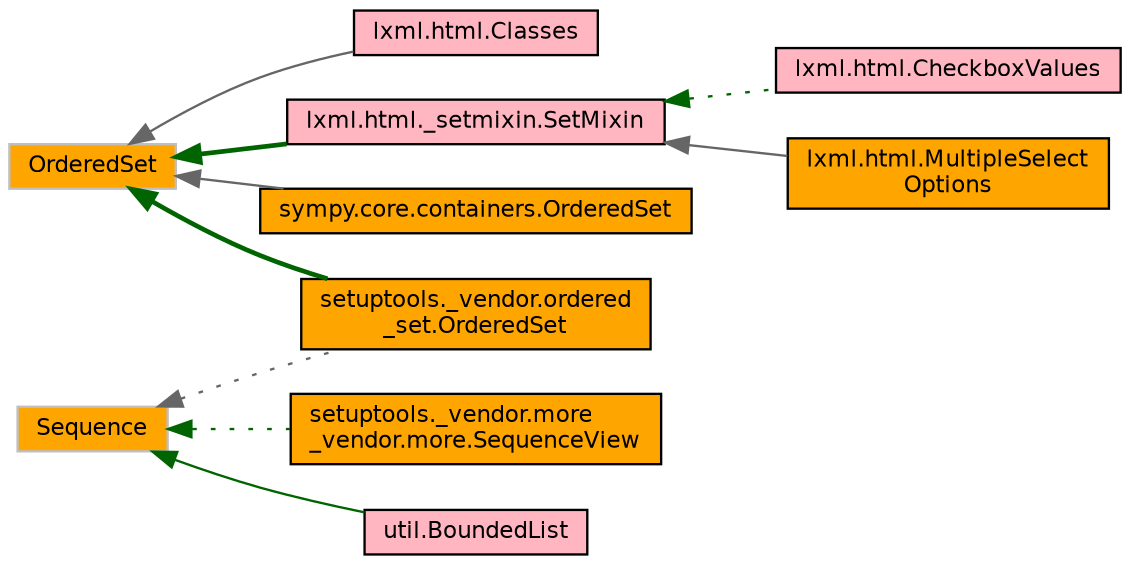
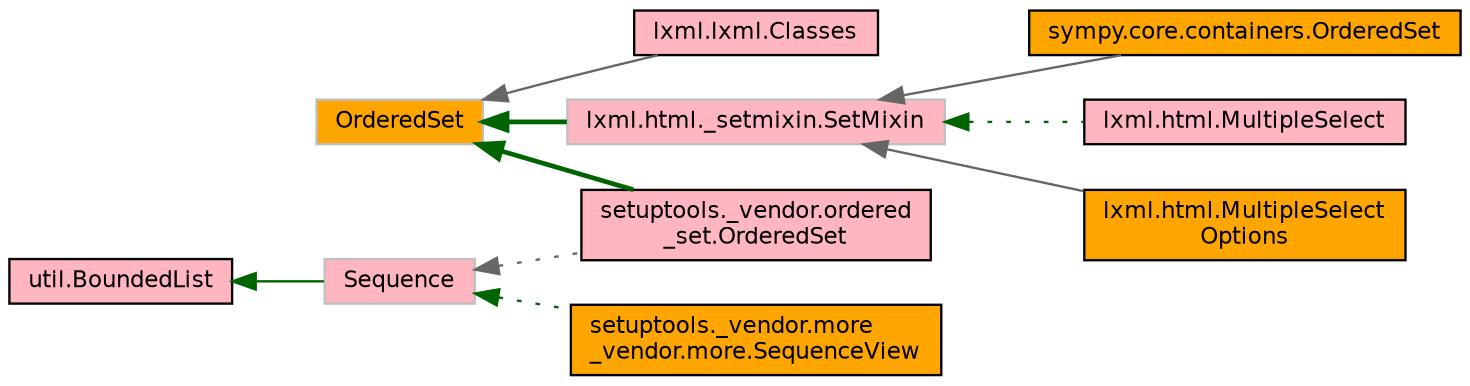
node "lxml.html.Classes": label "lxml.html.Classes" -> "lxml.lxml.Classes"
node "lxml.html.CheckboxValues": label "lxml.html.CheckboxValues" -> "lxml.html.MultipleSelect"
node "lxml.html._setmixin.SetMixin": color black -> grey75
edge "sympy.core.containers.OrderedSet" -> "OrderedSet": now "sympy.core.containers.OrderedSet" -> "lxml.html._setmixin.SetMixin"
node "setuptools._vendor.ordered _set.OrderedSet": fillcolor orange -> lightpink
node "Sequence": fillcolor orange -> lightpink
edge "util.BoundedList" -> "Sequence": reversed
